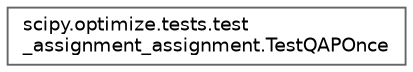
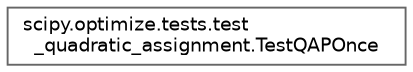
node "scipy.optimize.tests.test _assignment_assignment.TestQAPOnce": label "scipy.optimize.tests.test _assignment_assignment.TestQAPOnce" -> "scipy.optimize.tests.test _quadratic_assignment.TestQAPOnce"
